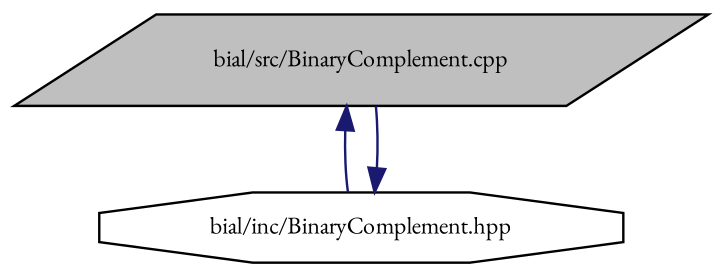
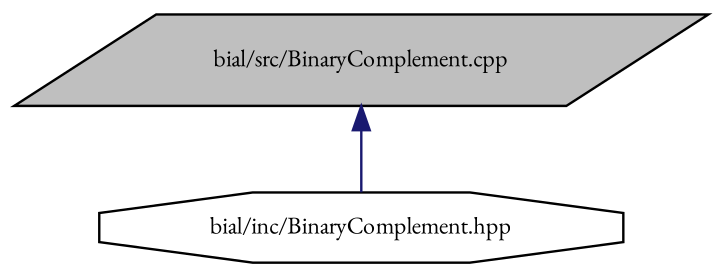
edge "bial/src/BinaryComplement.cpp" -> "bial/inc/BinaryComplement.hpp": removed
